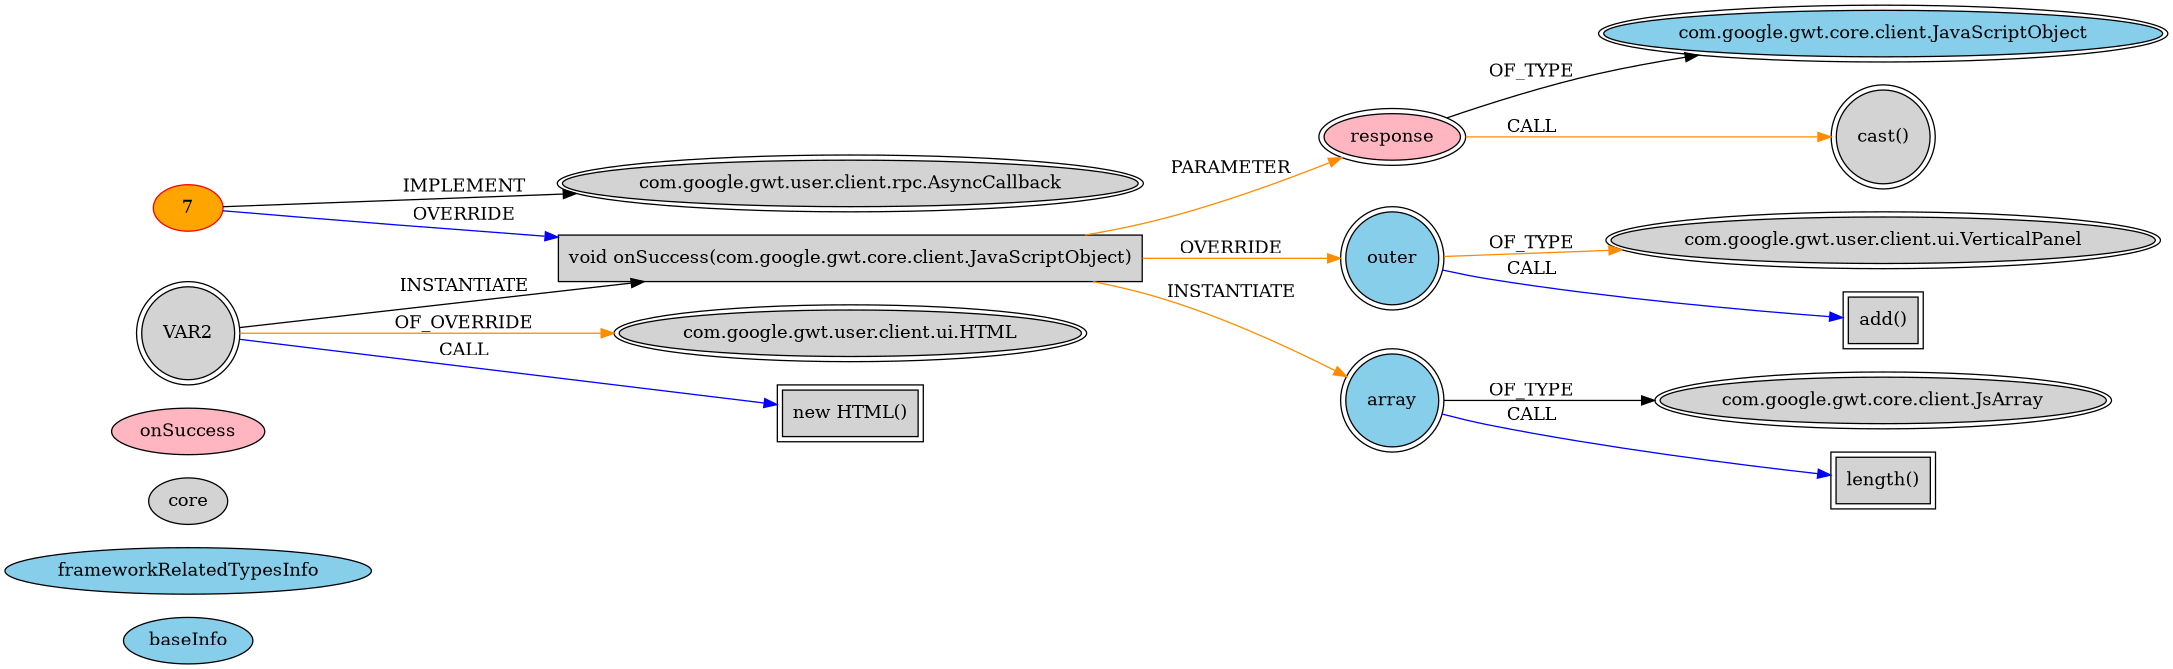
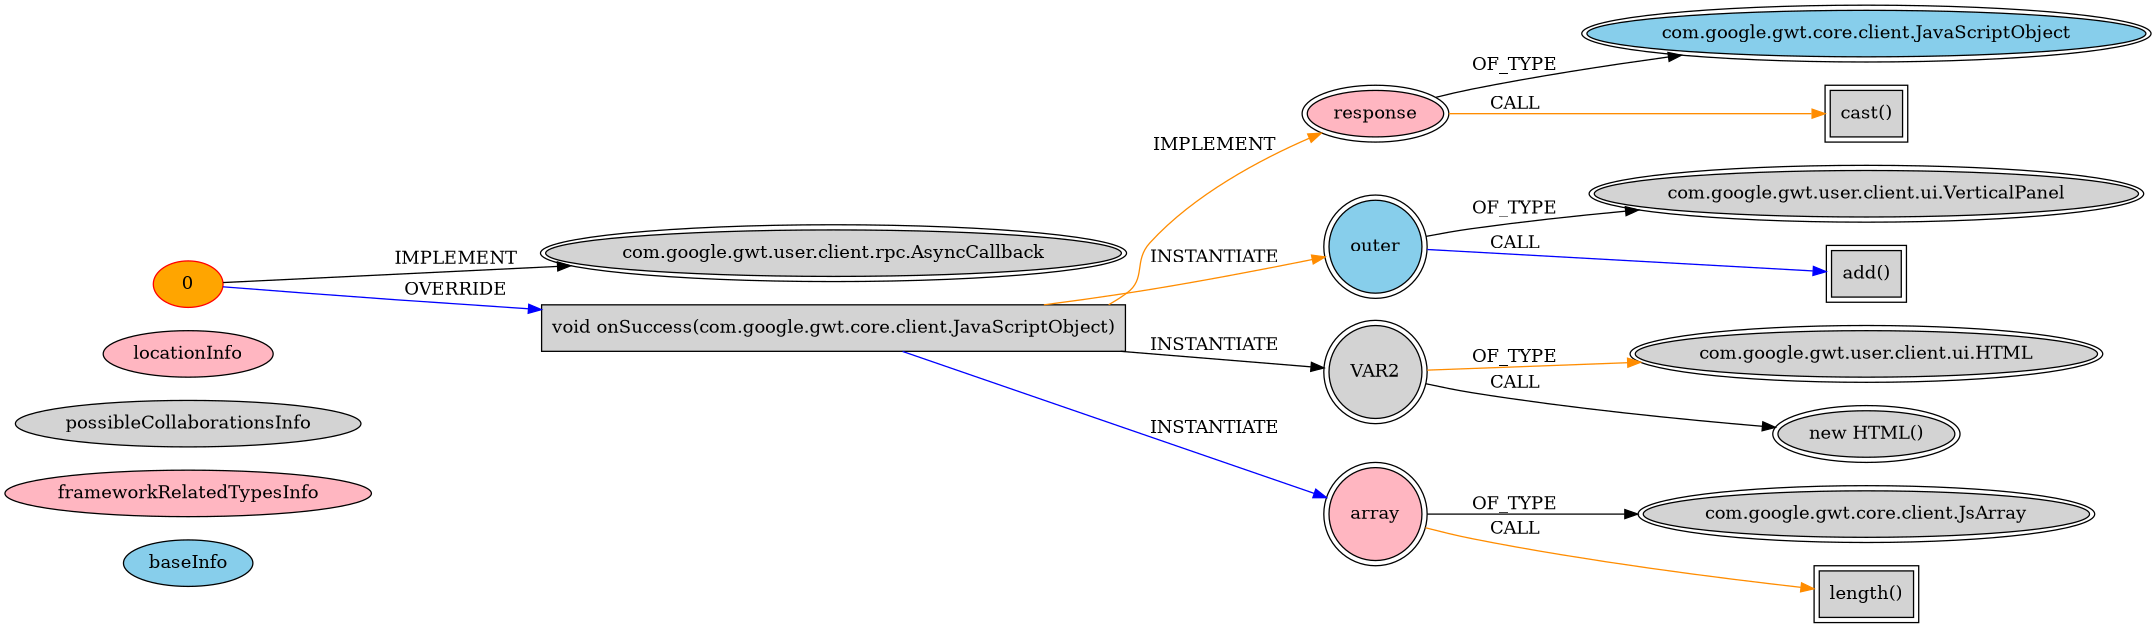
node "cast()": shape circle -> box
edge "void onSuccess(com.google.gwt.core.client.JavaScriptObject)" -> "response": label "PARAMETER" -> "IMPLEMENT"
node "7": label "7" -> "0"
edge "void onSuccess(com.google.gwt.core.client.JavaScriptObject)" -> "outer": label "OVERRIDE" -> "INSTANTIATE"
edge "outer" -> "com.google.gwt.user.client.ui.VerticalPanel": color darkorange -> black
edge "VAR2" -> "void onSuccess(com.google.gwt.core.client.JavaScriptObject)": reversed
edge "void onSuccess(com.google.gwt.core.client.JavaScriptObject)" -> "array": color darkorange -> blue
edge "VAR2" -> "com.google.gwt.user.client.ui.HTML": label "OF_OVERRIDE" -> "OF_TYPE"
edge "VAR2" -> "new HTML()": color blue -> black
node "array": fillcolor skyblue -> lightpink
node "new HTML()": shape box -> ellipse
node "onSuccess": label "onSuccess" -> "locationInfo"
edge "array" -> "length()": color blue -> darkorange
node "core": label "core" -> "possibleCollaborationsInfo"
node "frameworkRelatedTypesInfo": fillcolor skyblue -> lightpink
